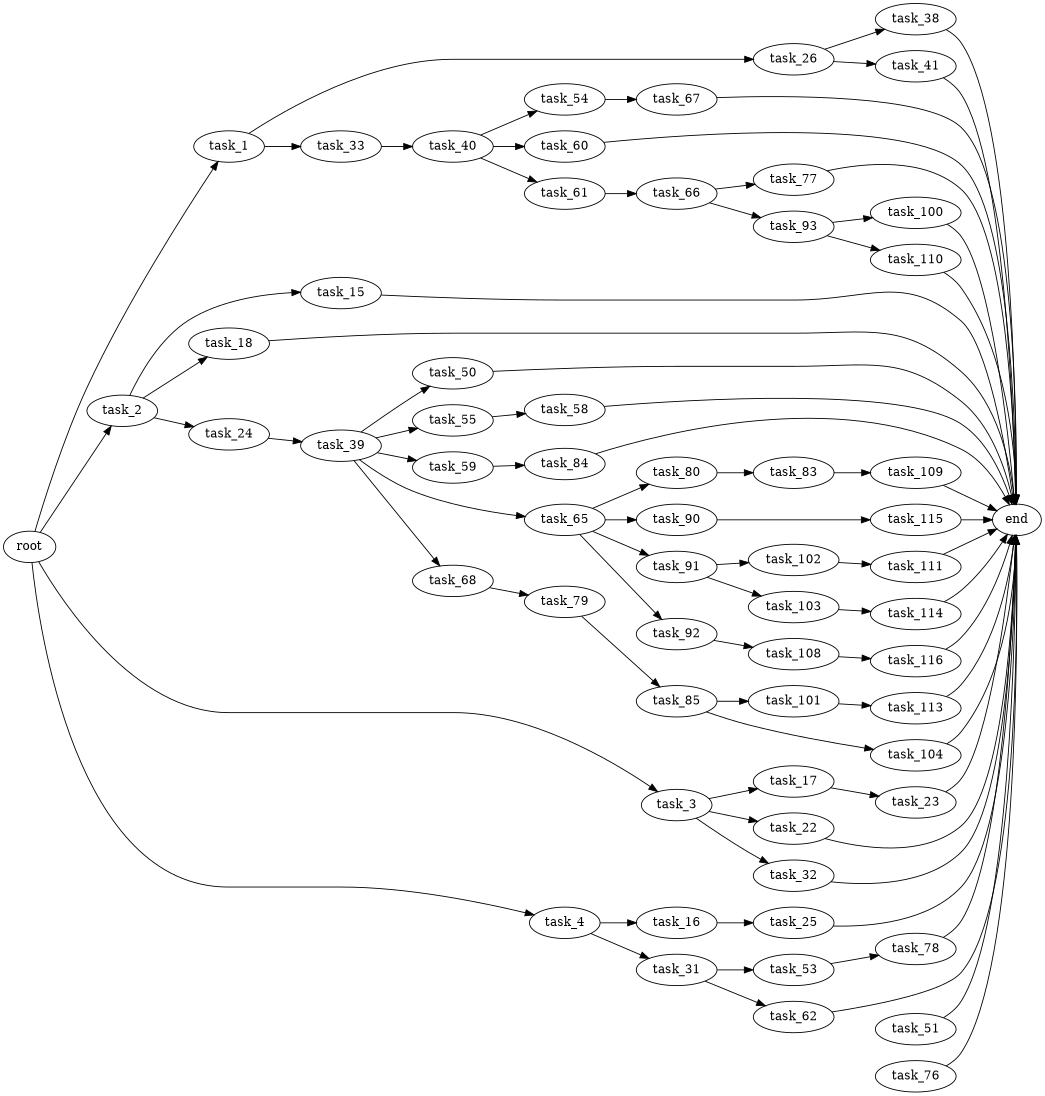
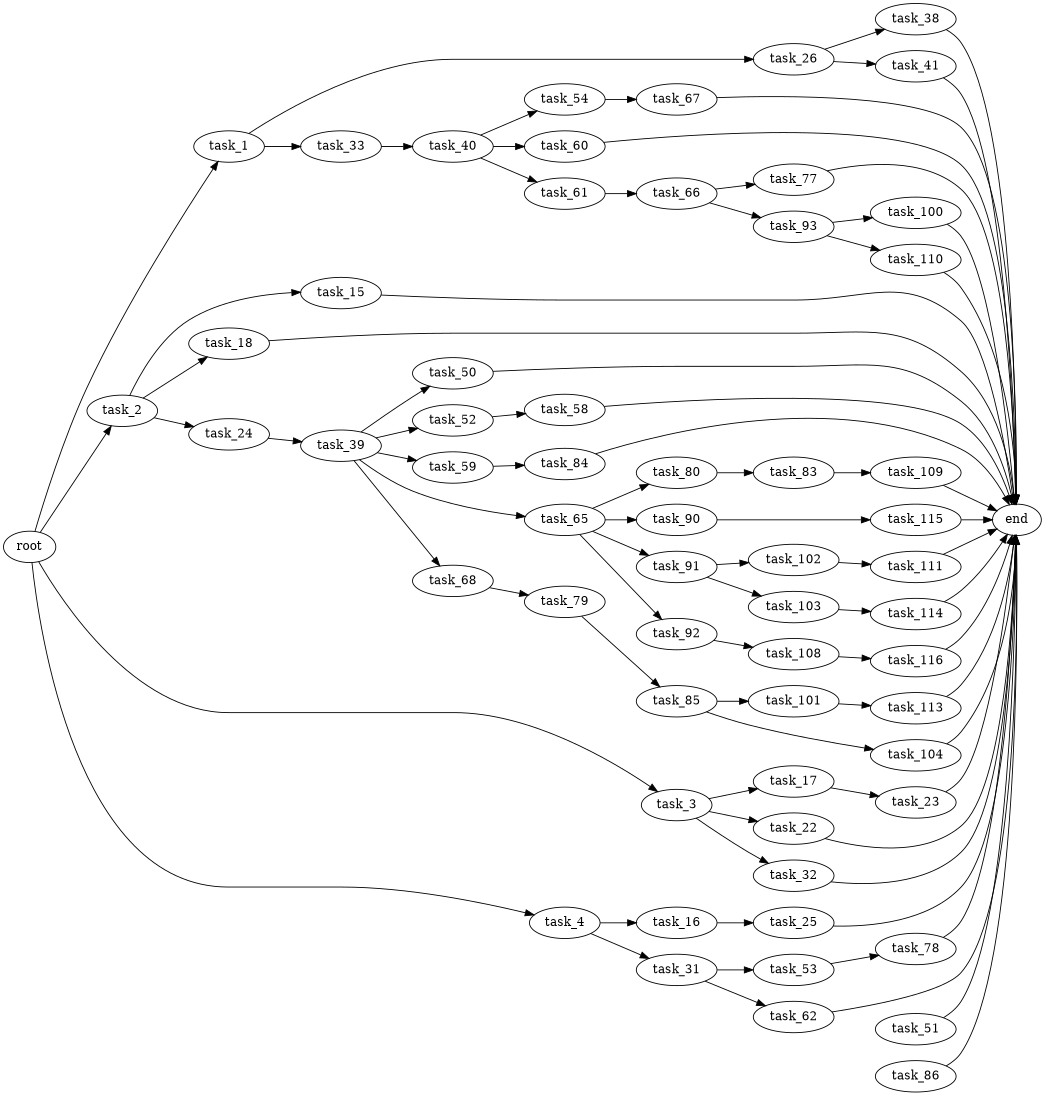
node "task_55": label "task_55" -> "task_52"
node "task_76": label "task_76" -> "task_86"
